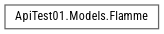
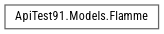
node "ApiTest01.Models.Flamme": label "ApiTest01.Models.Flamme" -> "ApiTest91.Models.Flamme"
